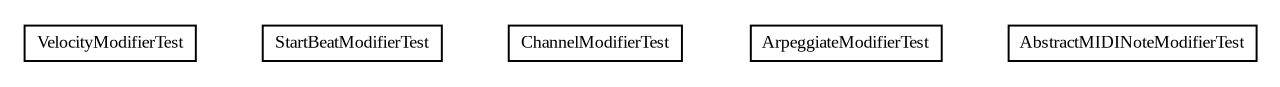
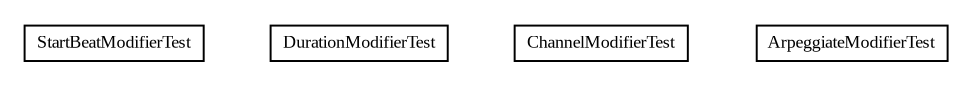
node "VelocityModifierTest": removed
node "DurationModifierTest": added
node "AbstractMIDINoteModifierTest": removed
